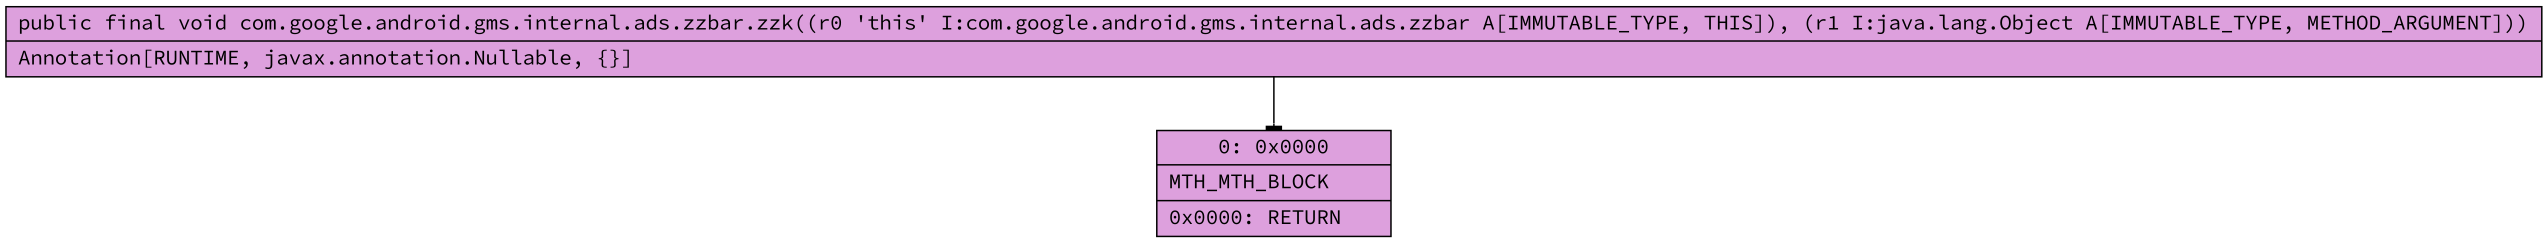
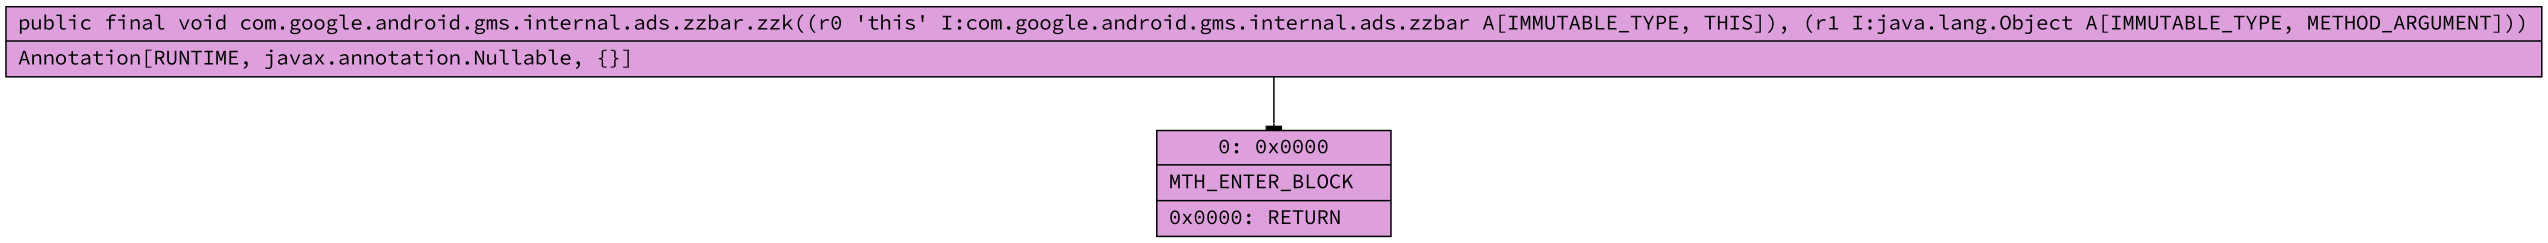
node "0: 0x0000": text "MTH_MTH_BLOCK" -> "MTH_ENTER_BLOCK"
